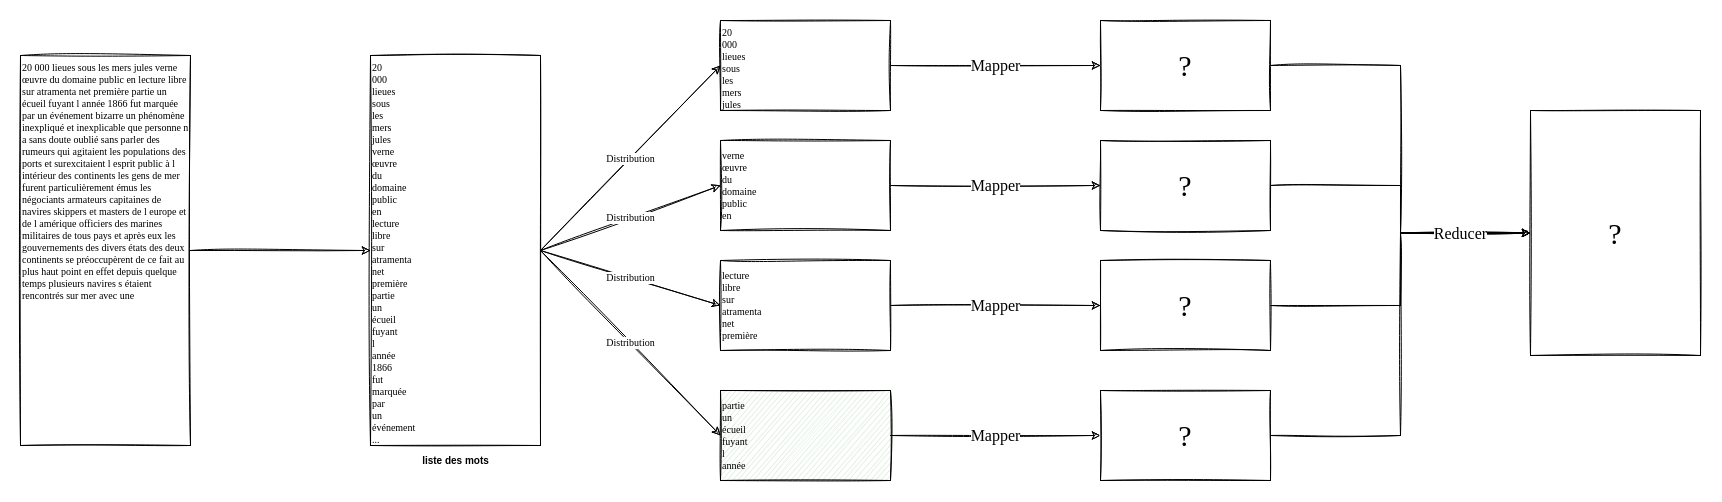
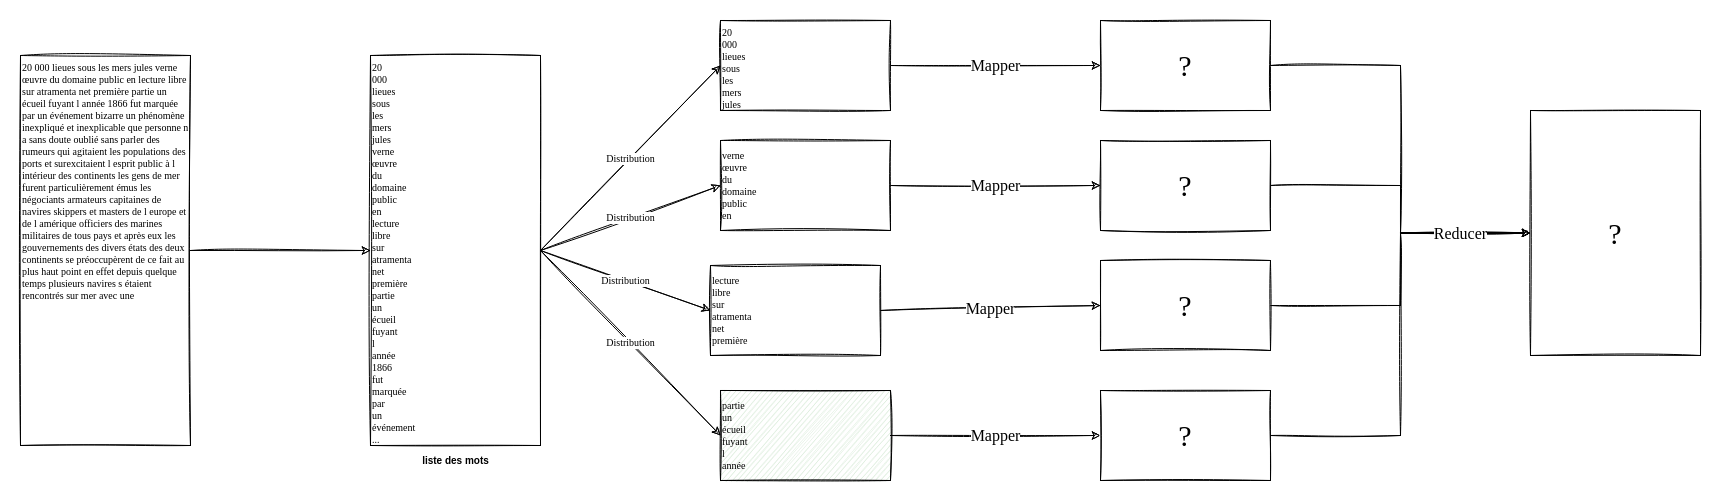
node "lecture libre sur atramenta net première": moved (806, 306) -> (796, 311)
